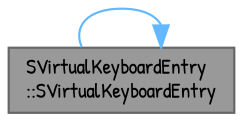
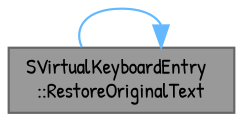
node "SVirtualKeyboardEntry ::SVirtualKeyboardEntry": label "SVirtualKeyboardEntry ::SVirtualKeyboardEntry" -> "SVirtualKeyboardEntry ::RestoreOriginalText"
